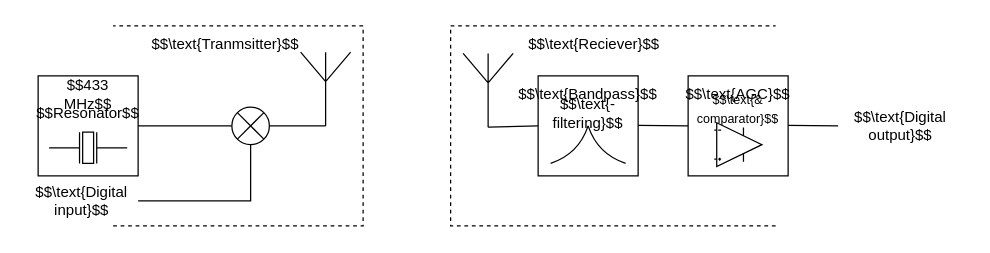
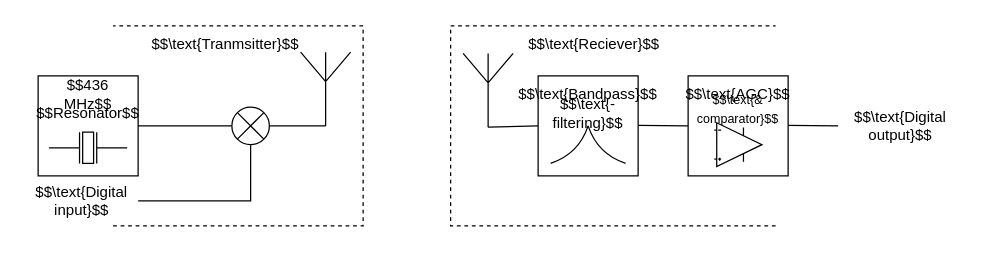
node "$$433 MHz$$": label "$$433 MHz$$" -> "$$436 MHz$$"
